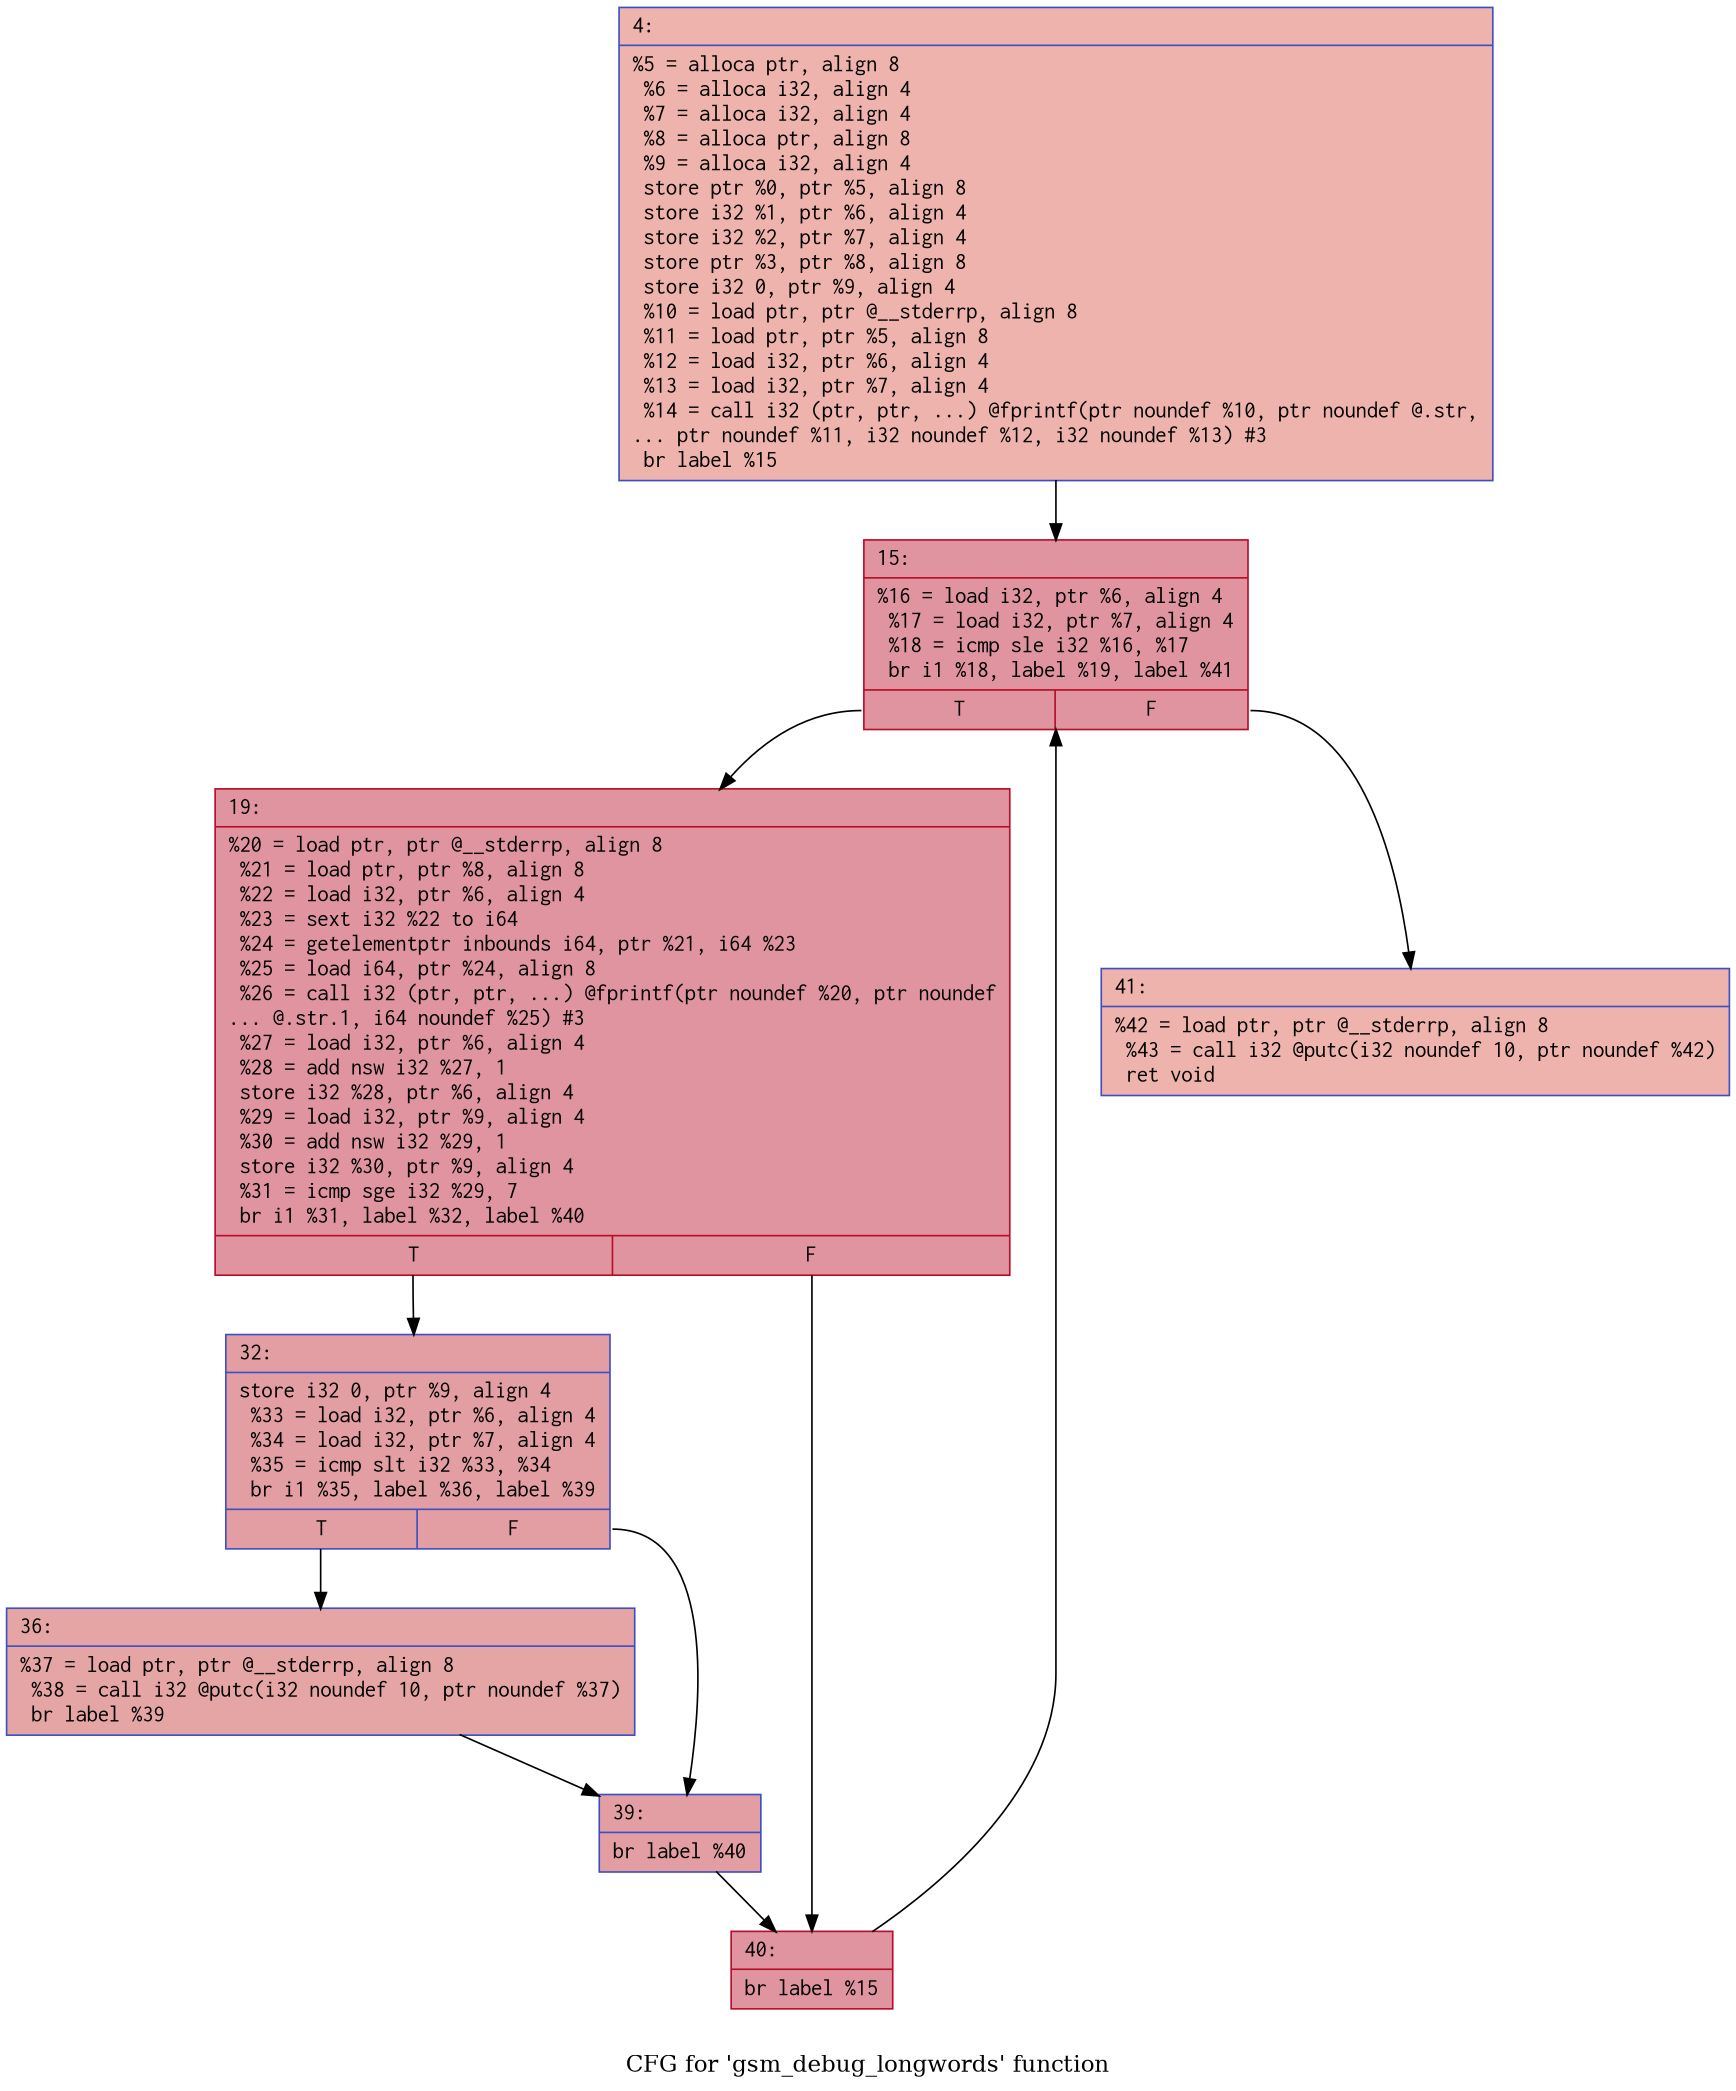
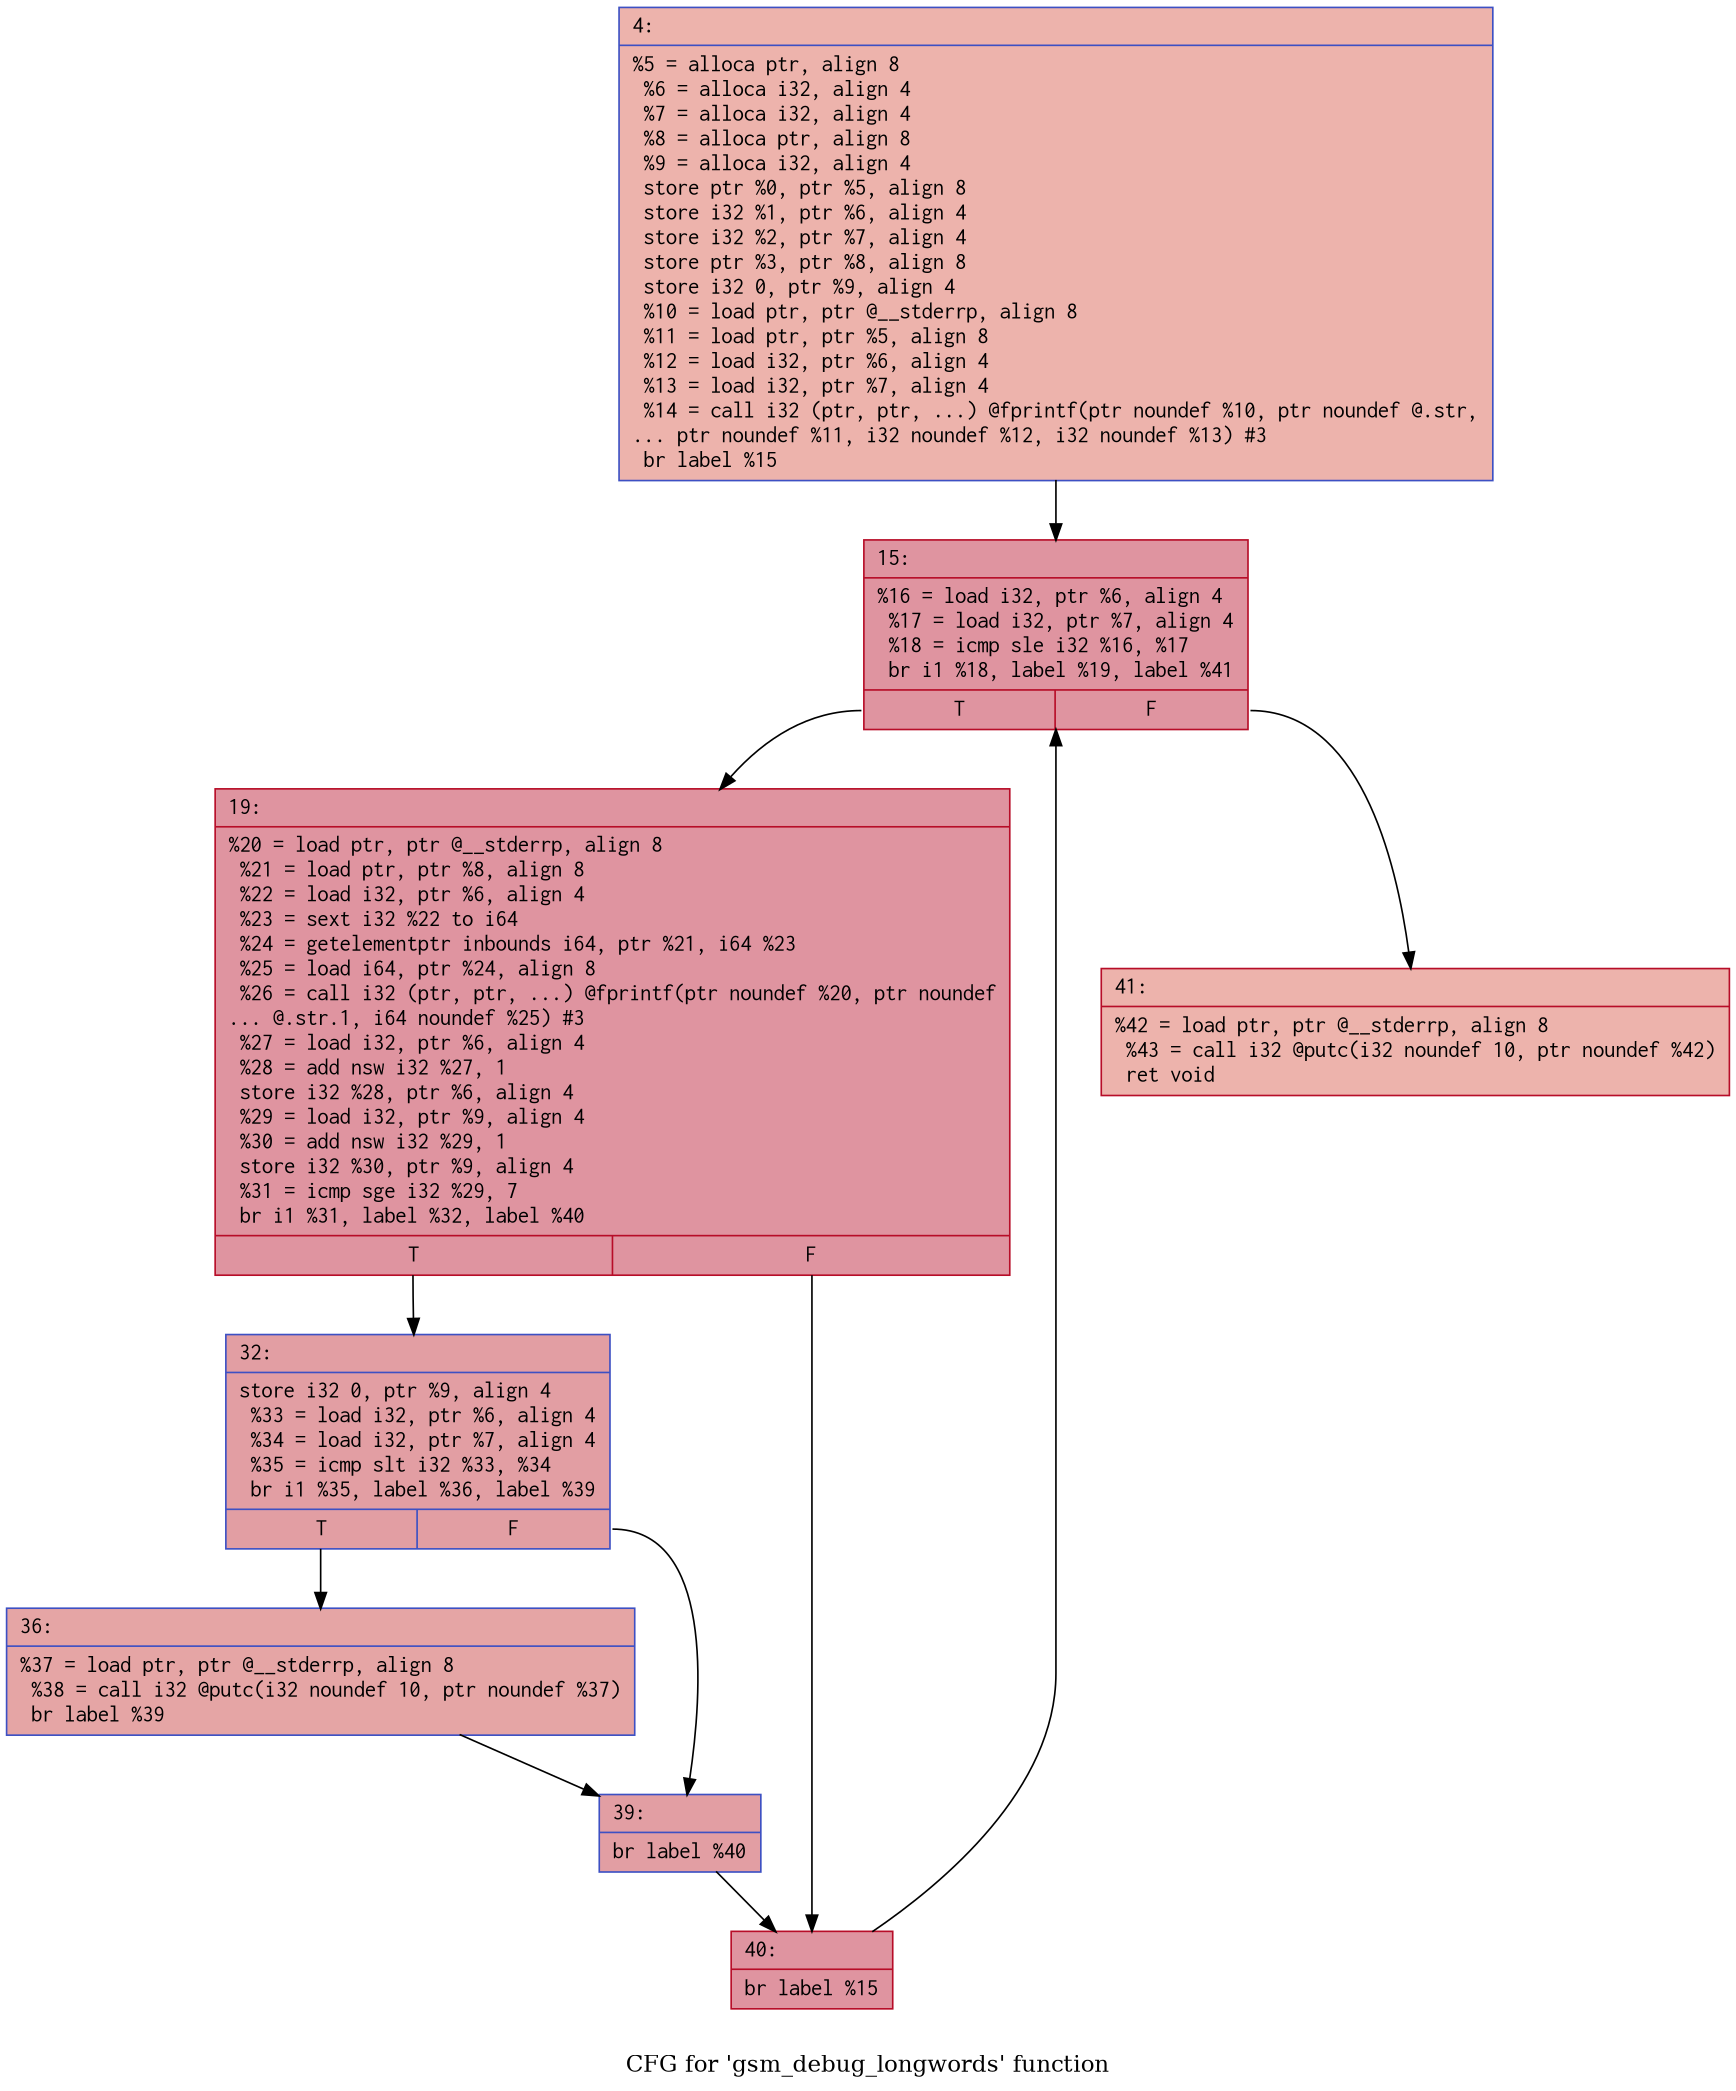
node "41:": color #3d50c3ff -> #b70d28ff
